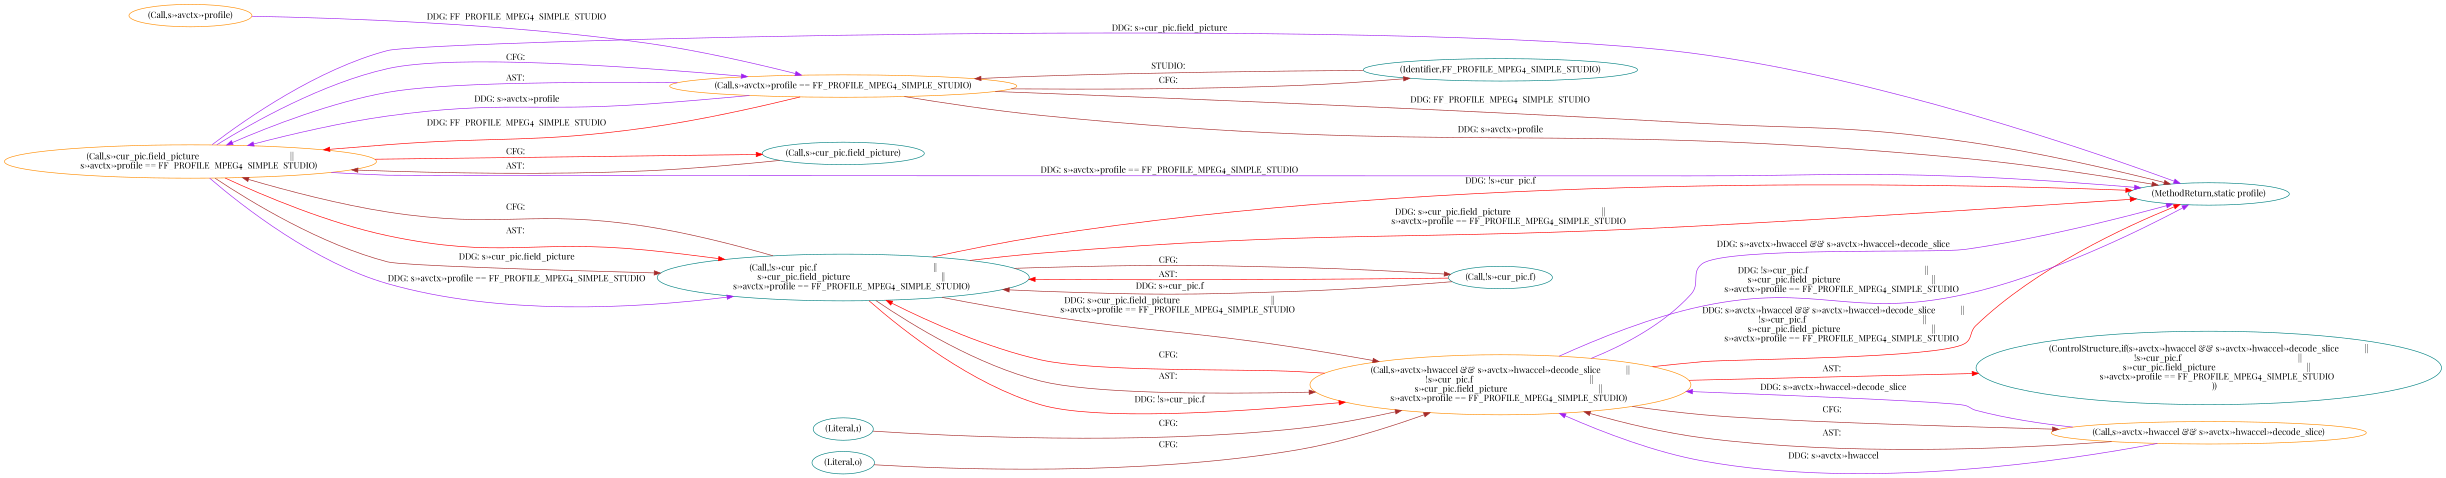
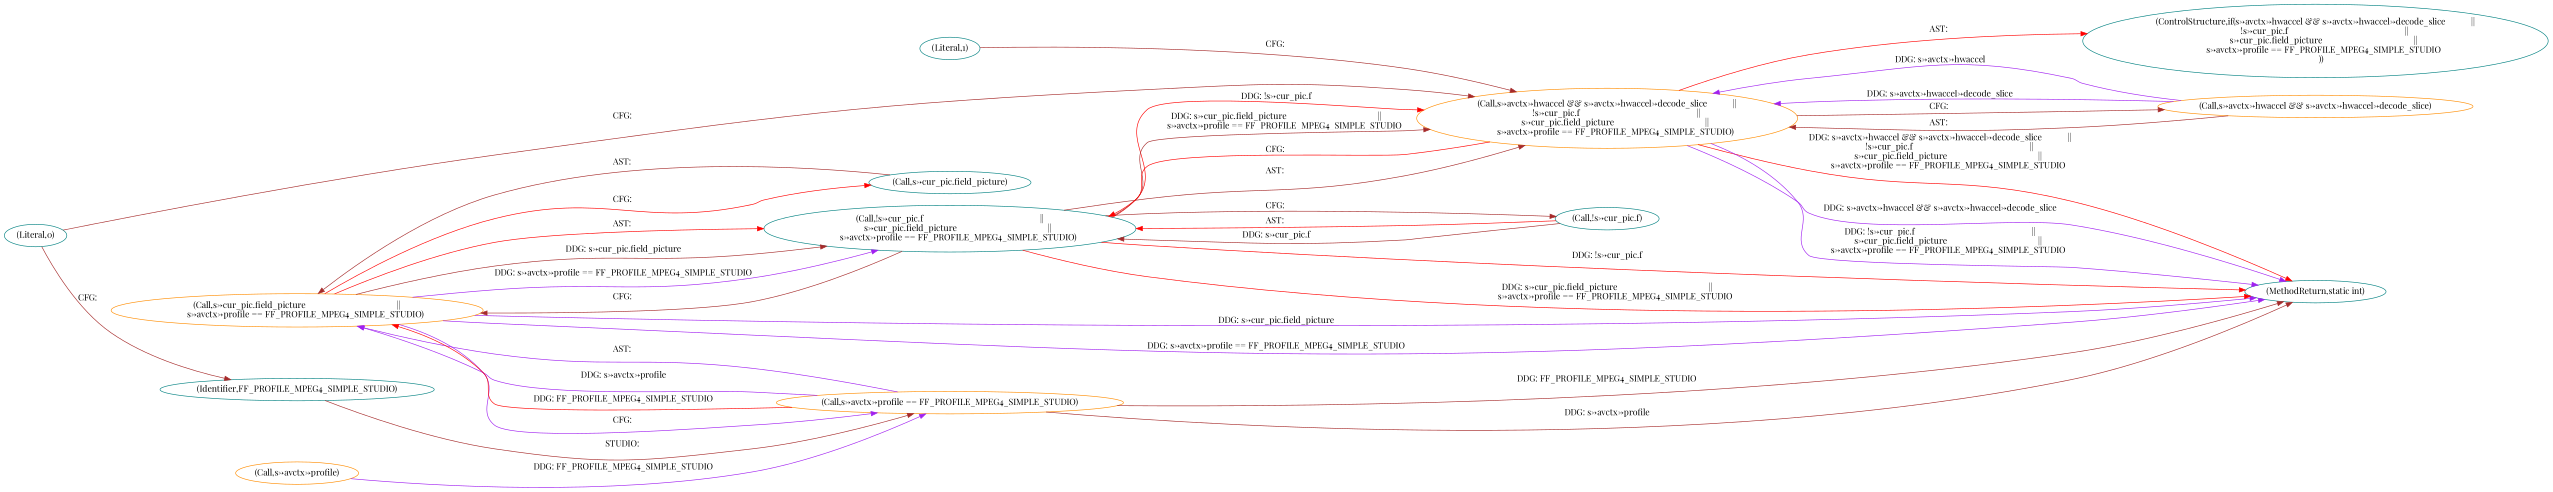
edge "(Call,s->avctx->profile == FF_PROFILE_MPEG4_SIMPLE_STUDIO)" -> "(Identifier,FF_PROFILE_MPEG4_SIMPLE_STUDIO)": now "(Literal,0)" -> "(Identifier,FF_PROFILE_MPEG4_SIMPLE_STUDIO)"
node "(MethodReturn,static profile)": label "(MethodReturn,static profile)" -> "(MethodReturn,static int)"
